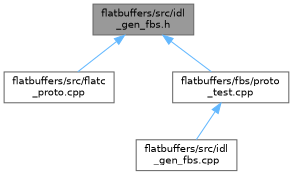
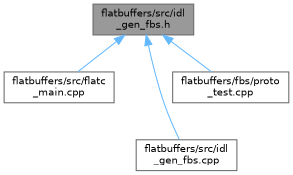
node "flatbuffers/src/flatc _proto.cpp": label "flatbuffers/src/flatc _proto.cpp" -> "flatbuffers/src/flatc _main.cpp"
edge "flatbuffers/src/idl _gen_fbs.cpp" -> "flatbuffers/fbs/proto _test.cpp": now "flatbuffers/src/idl _gen_fbs.cpp" -> "flatbuffers/src/idl _gen_fbs.h"
